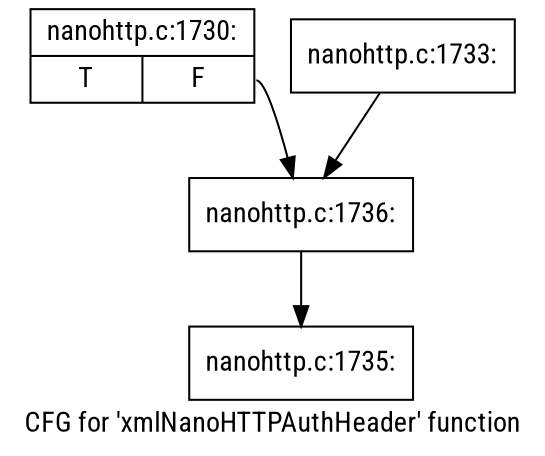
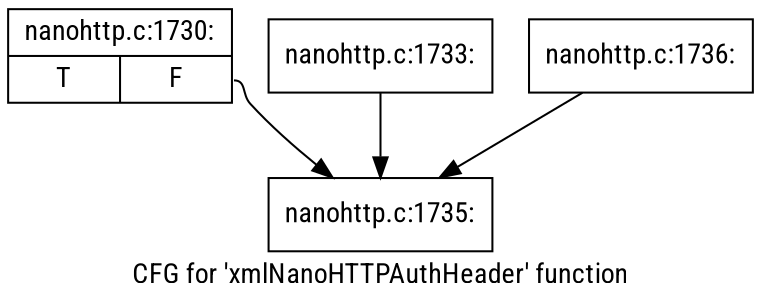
edge "nanohttp.c:1730:" -> "nanohttp.c:1736:": now "nanohttp.c:1730:" -> "nanohttp.c:1735:"
edge "nanohttp.c:1733:" -> "nanohttp.c:1736:": now "nanohttp.c:1733:" -> "nanohttp.c:1735:"
